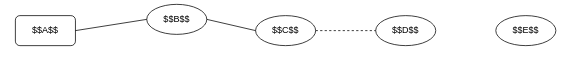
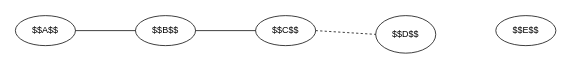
node "$$B$$": moved (177, 19) -> (165, 30)
node "$$A$$": shape rounded rectangle -> ellipse
node "$$D$$": size 60x30 -> 60x38
